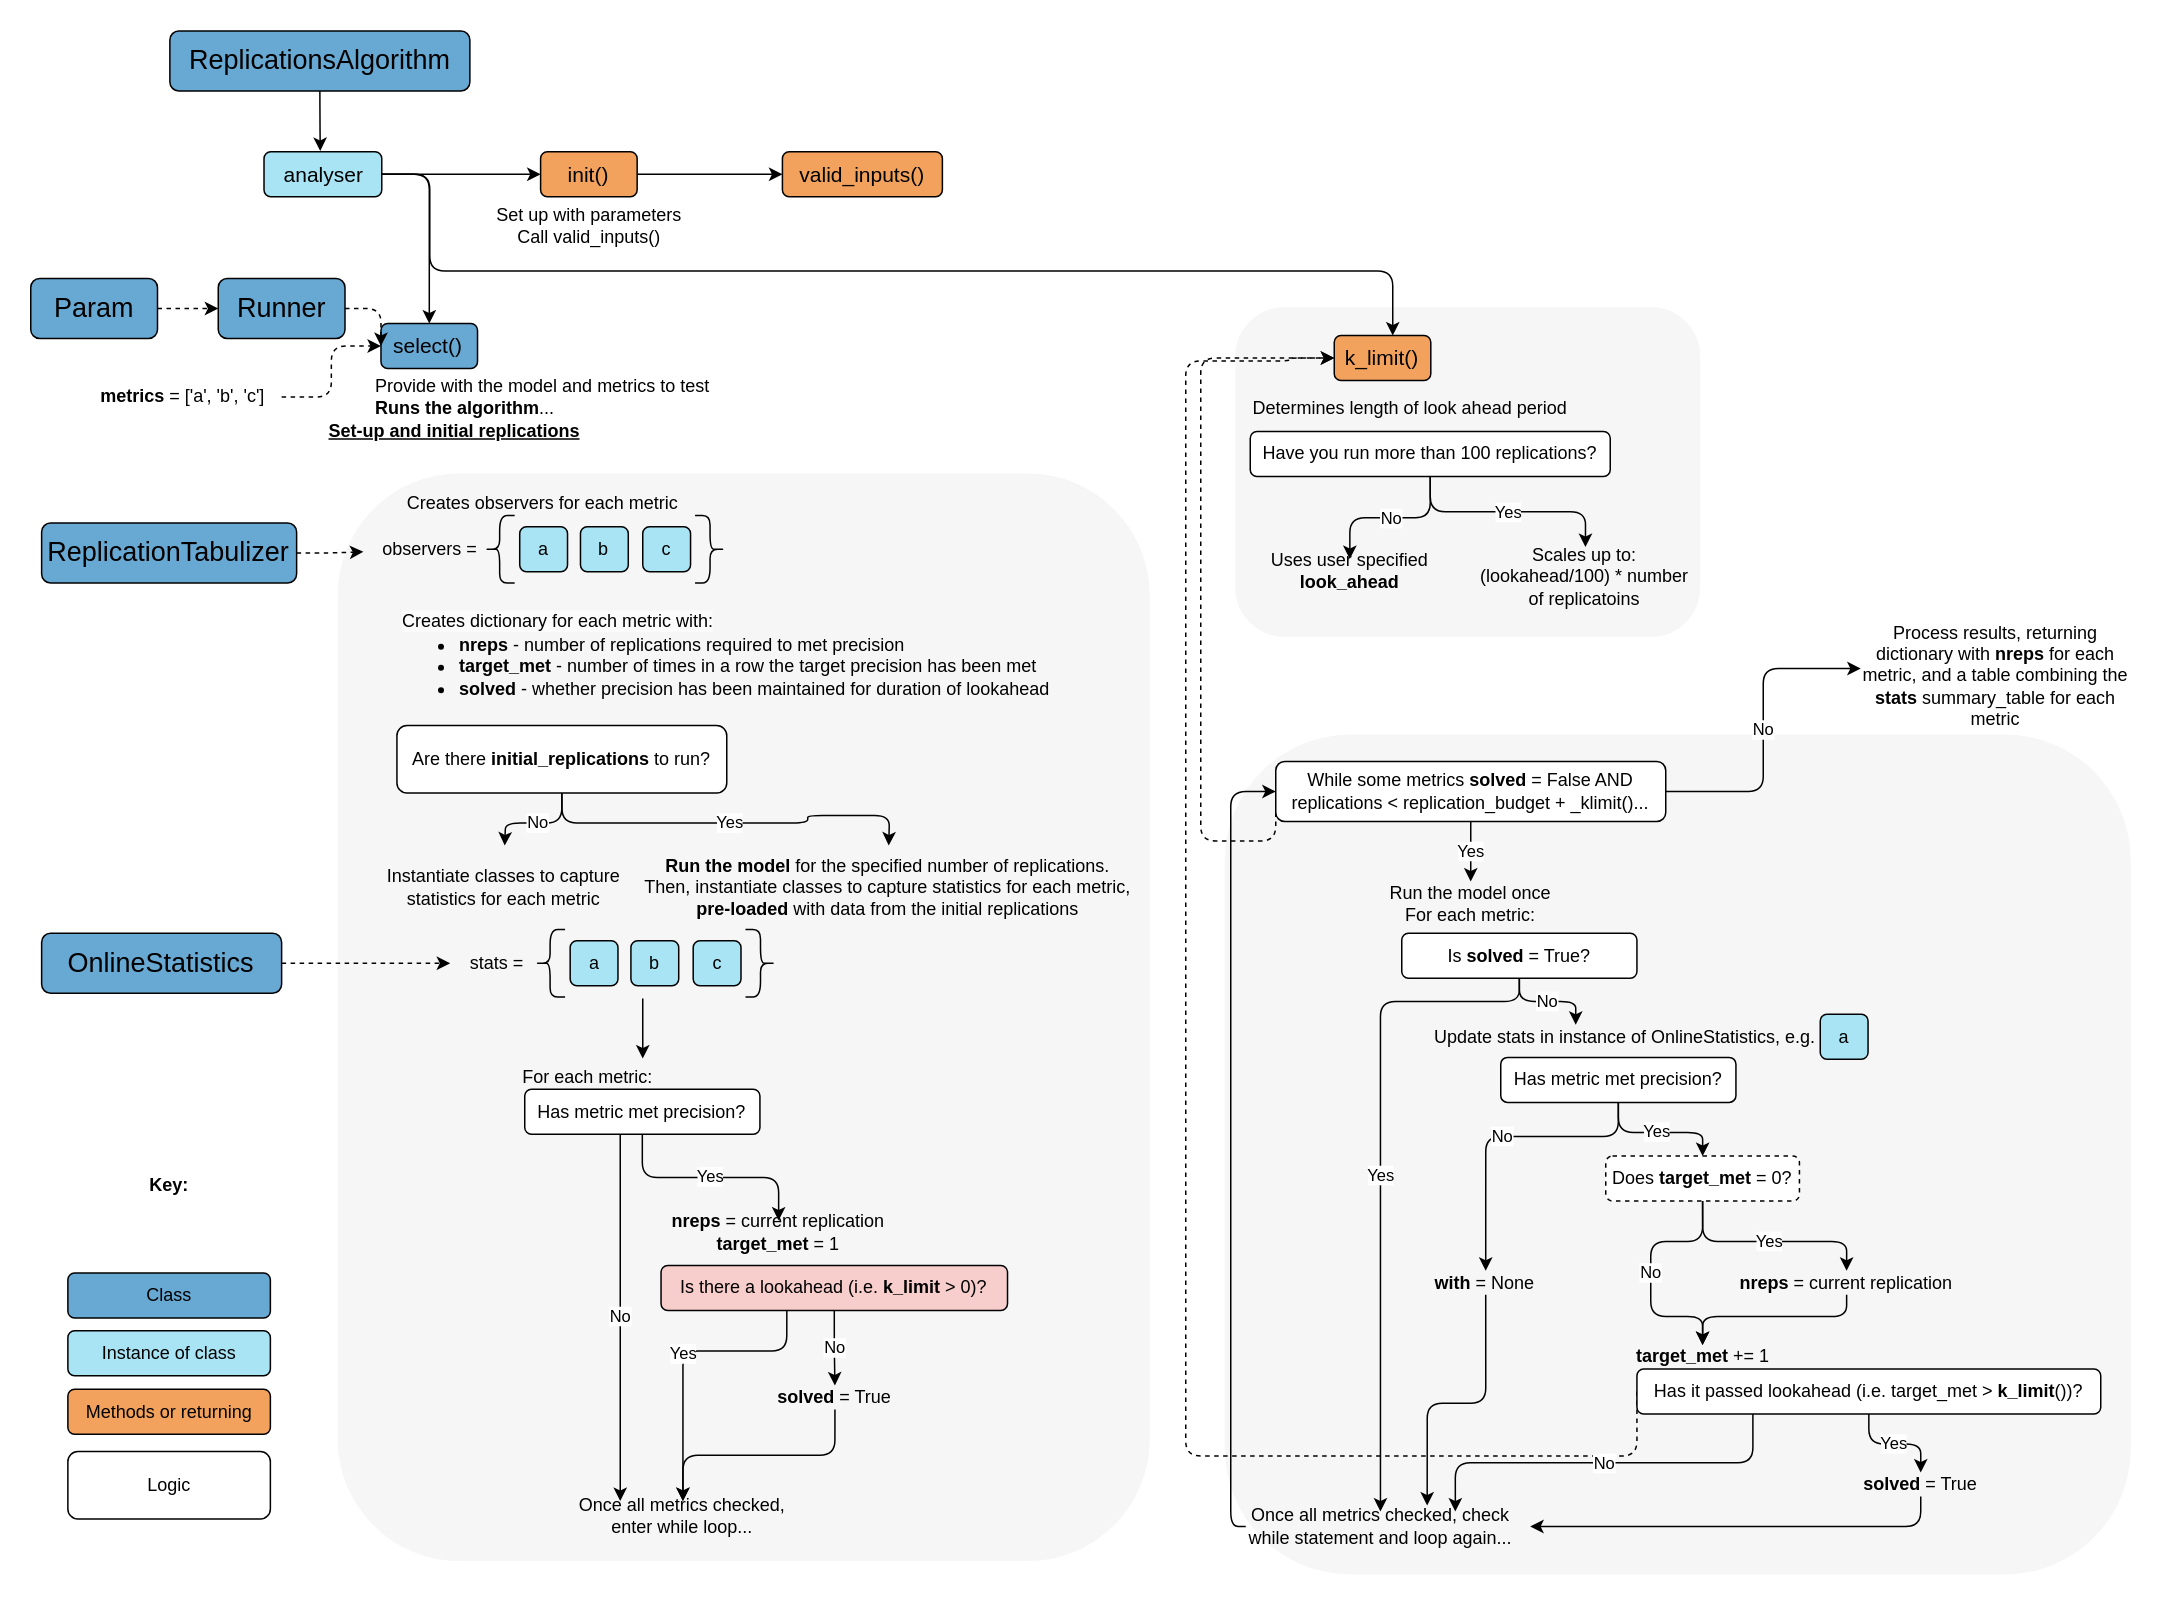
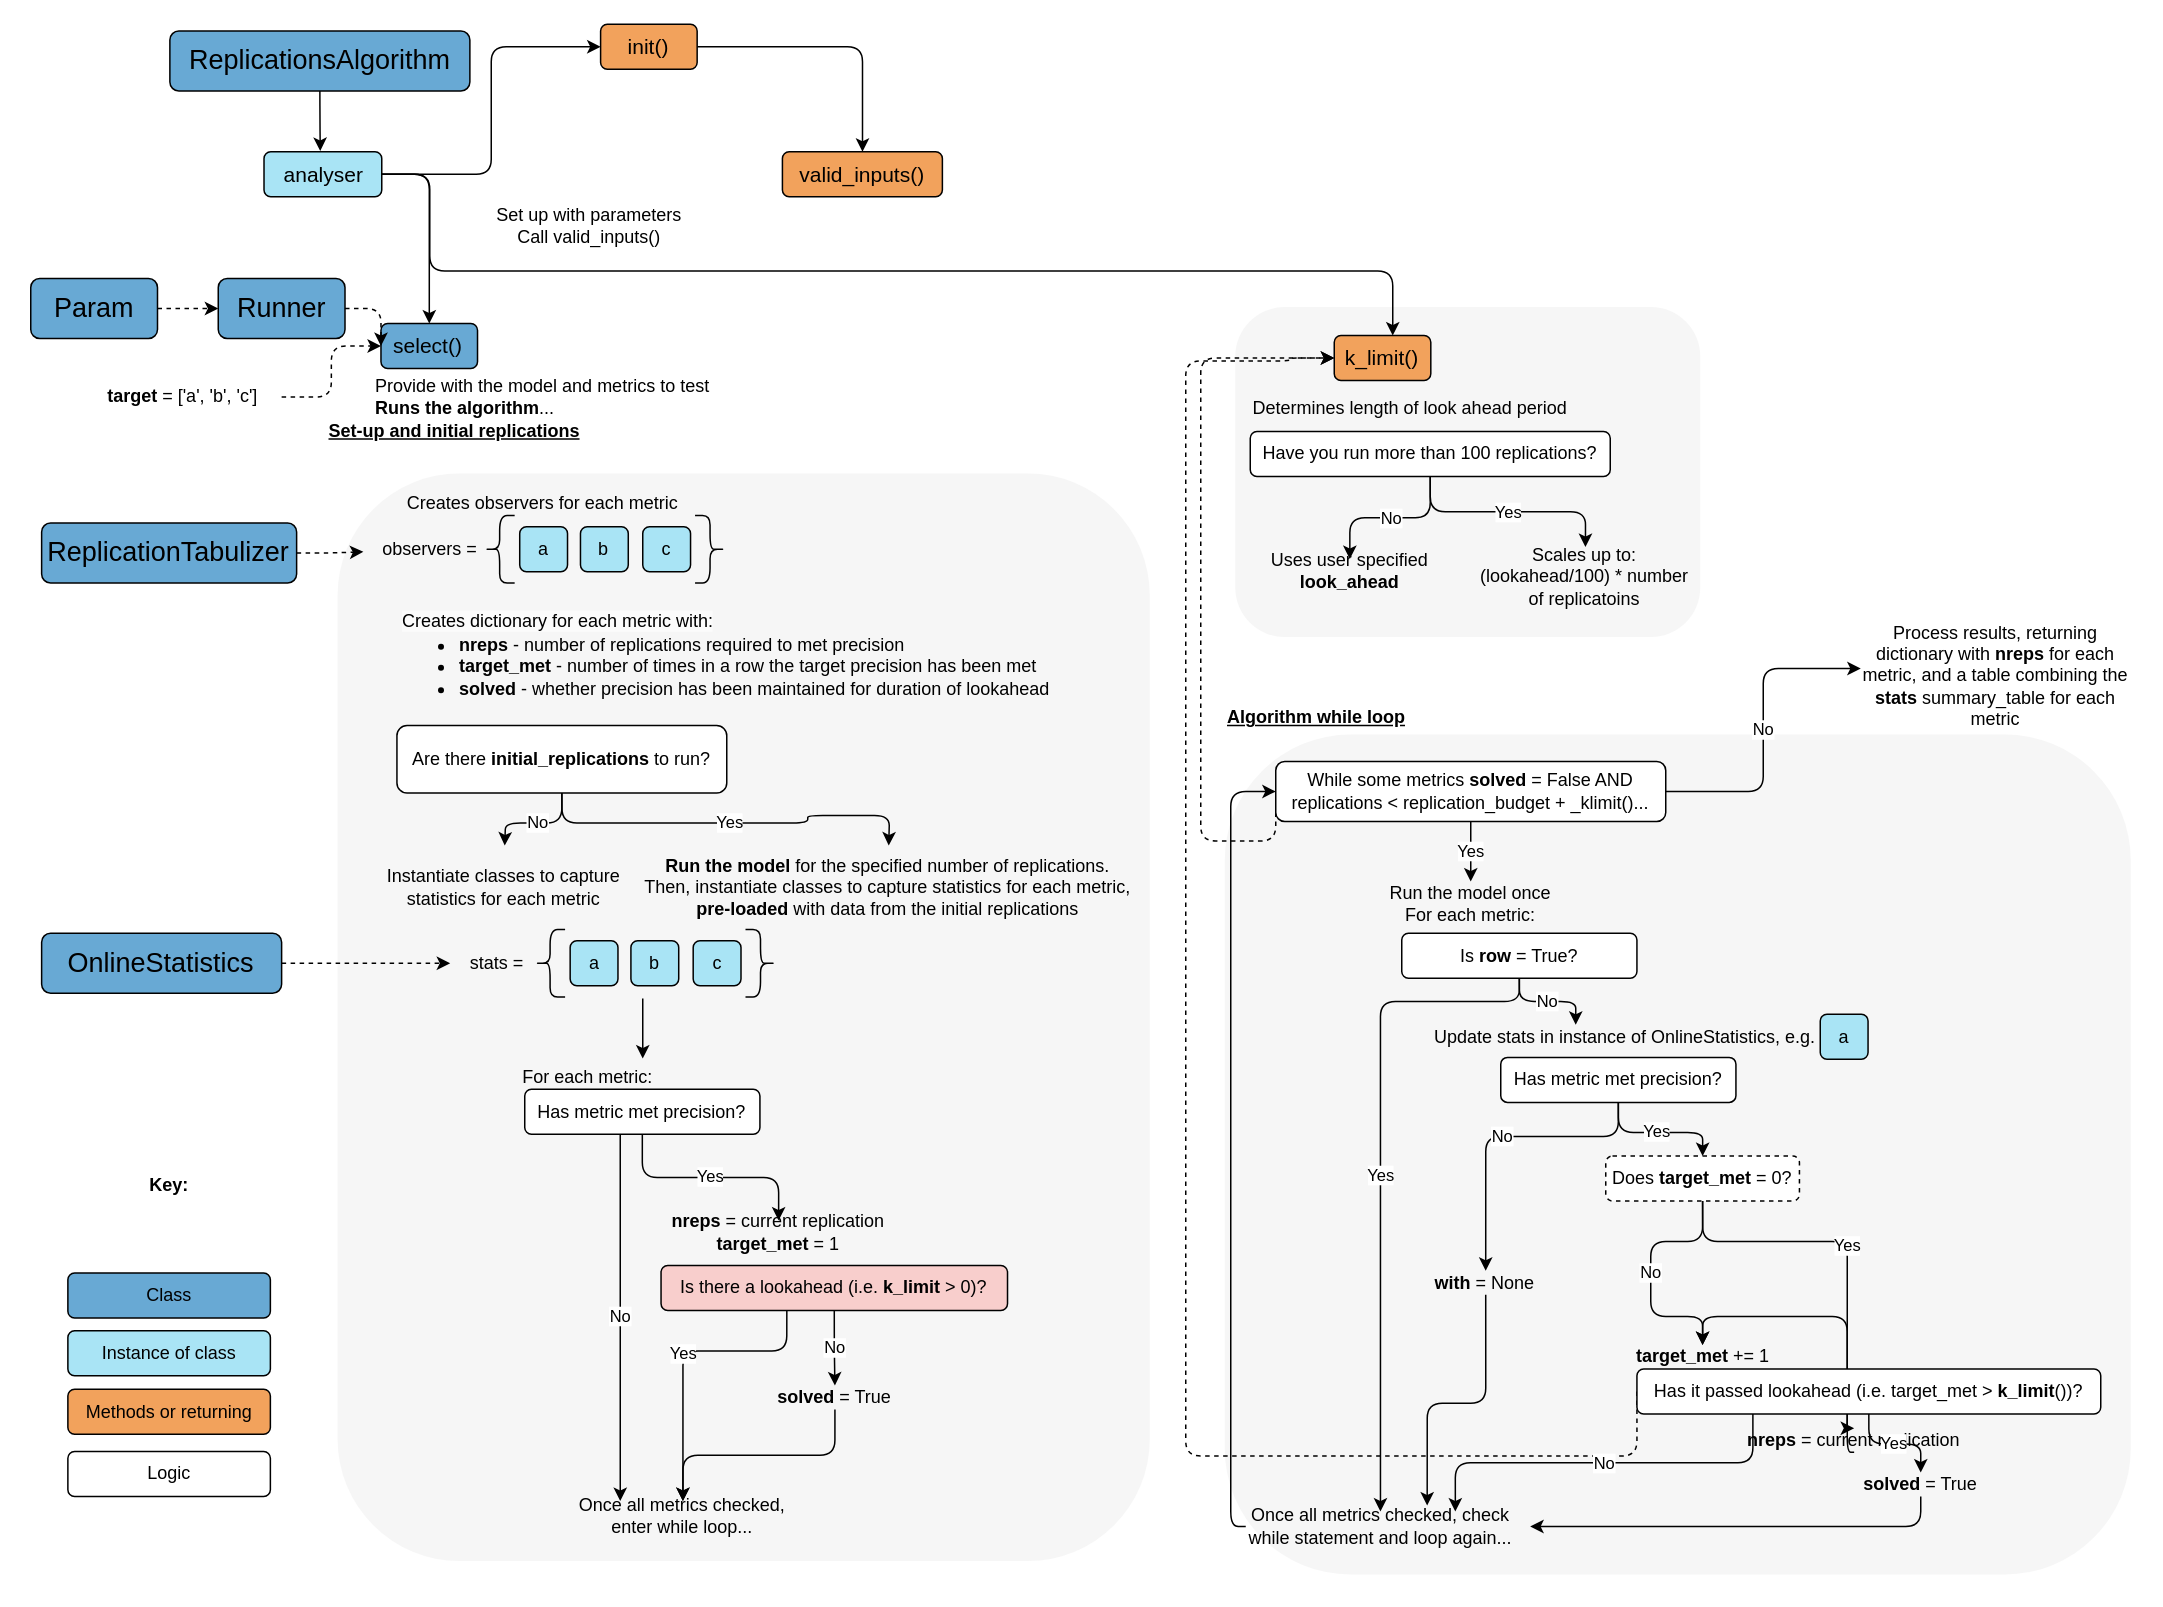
node "init()": moved (589, 174) -> (649, 47)
node "metrics = ['a', 'b', 'c']": label "metrics = ['a', 'b', 'c']" -> "target = ['a', 'b', 'c']"
node "Algorithm while loop": added
node "Is solved = True?": label "Is solved = True?" -> "Is row = True?"
node "nreps = current replication": moved (1847, 1283) -> (1854, 1440)
node "Logic": size 203x68 -> 203x45
